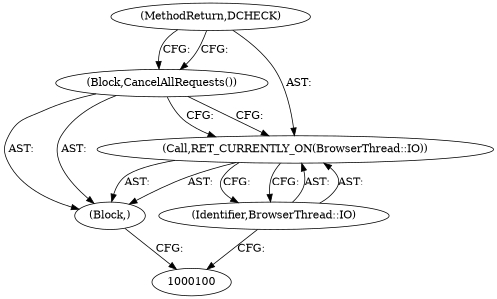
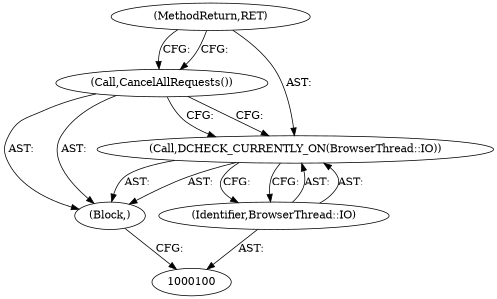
node "(MethodReturn,DCHECK)": label "(MethodReturn,DCHECK)" -> "(MethodReturn,RET)"
node "(Block,CancelAllRequests())": label "(Block,CancelAllRequests())" -> "(Call,CancelAllRequests())"
node "(Call,RET_CURRENTLY_ON(BrowserThread::IO))": label "(Call,RET_CURRENTLY_ON(BrowserThread::IO))" -> "(Call,DCHECK_CURRENTLY_ON(BrowserThread::IO))"
edge "(Identifier,BrowserThread::IO)" -> "1000100": label "CFG: " -> "AST: "
